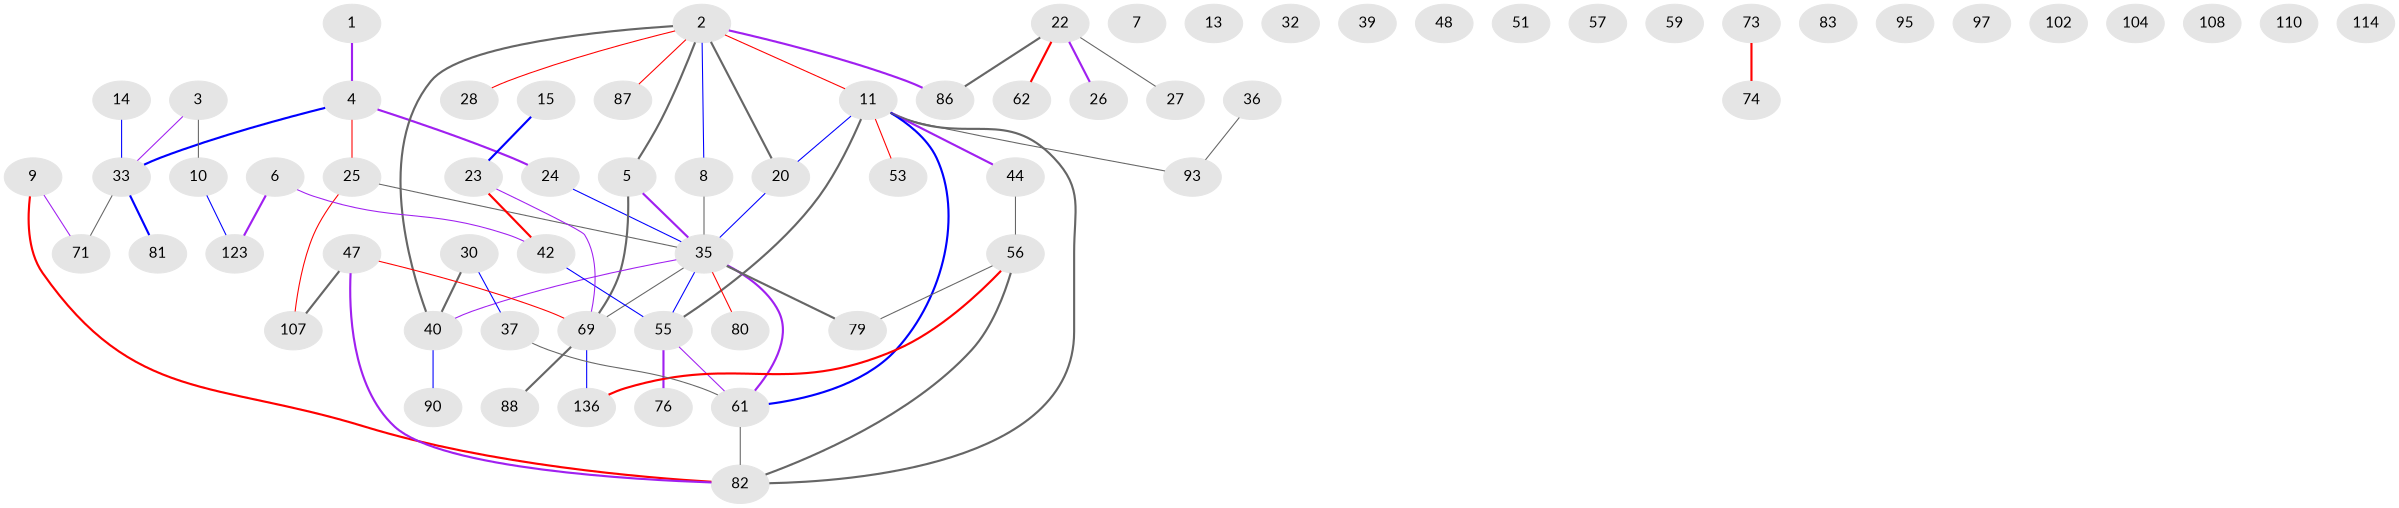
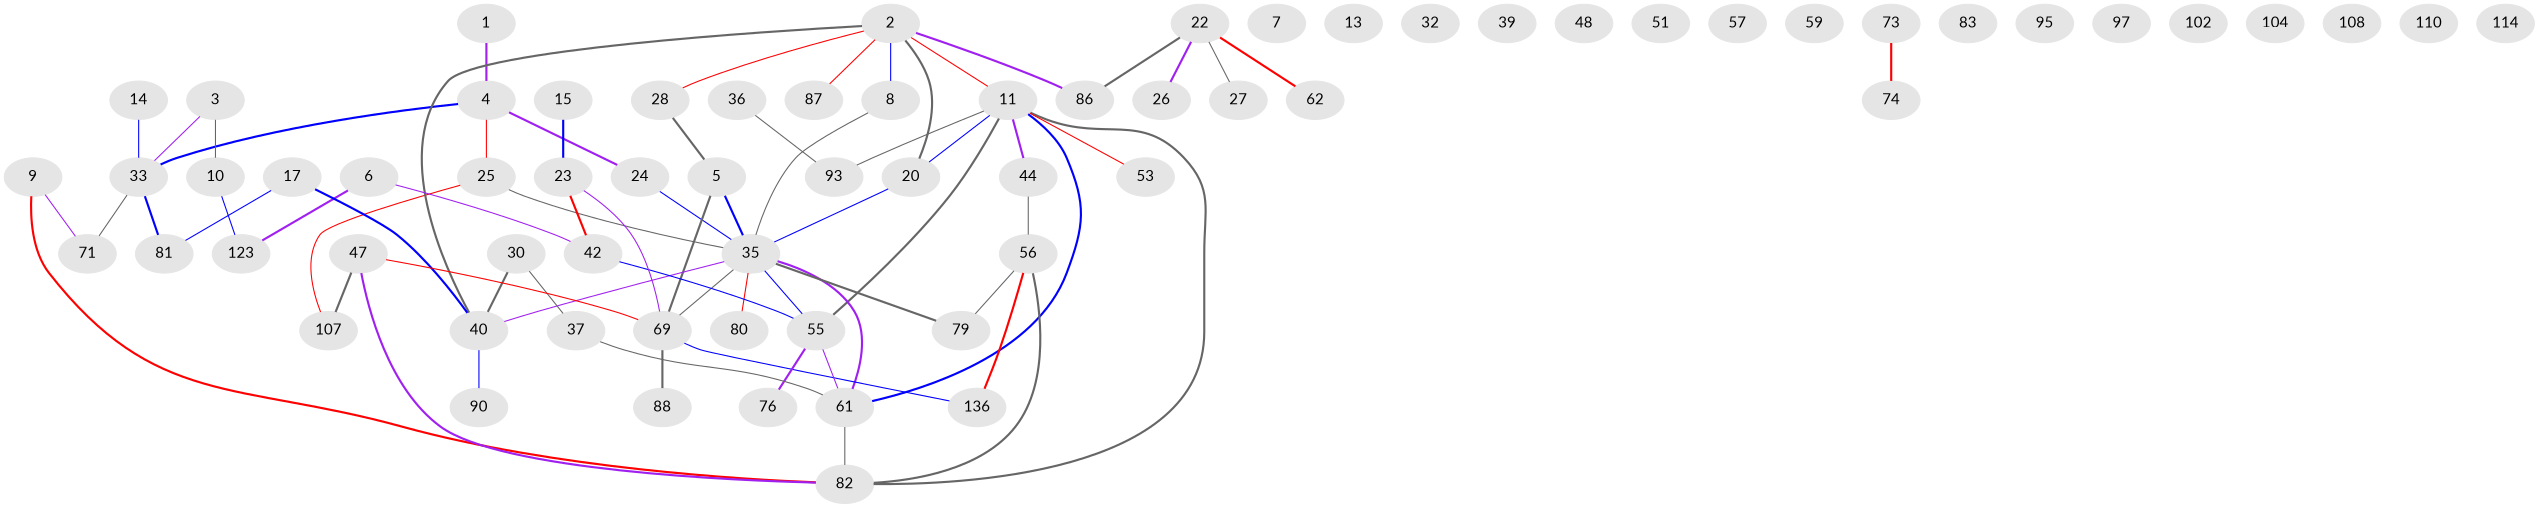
edge "2" -- "5": now "28" -- "5"
node "17": added
edge "5" -- "35": color purple -> blue
edge "30" -- "37": color blue -> gray40
